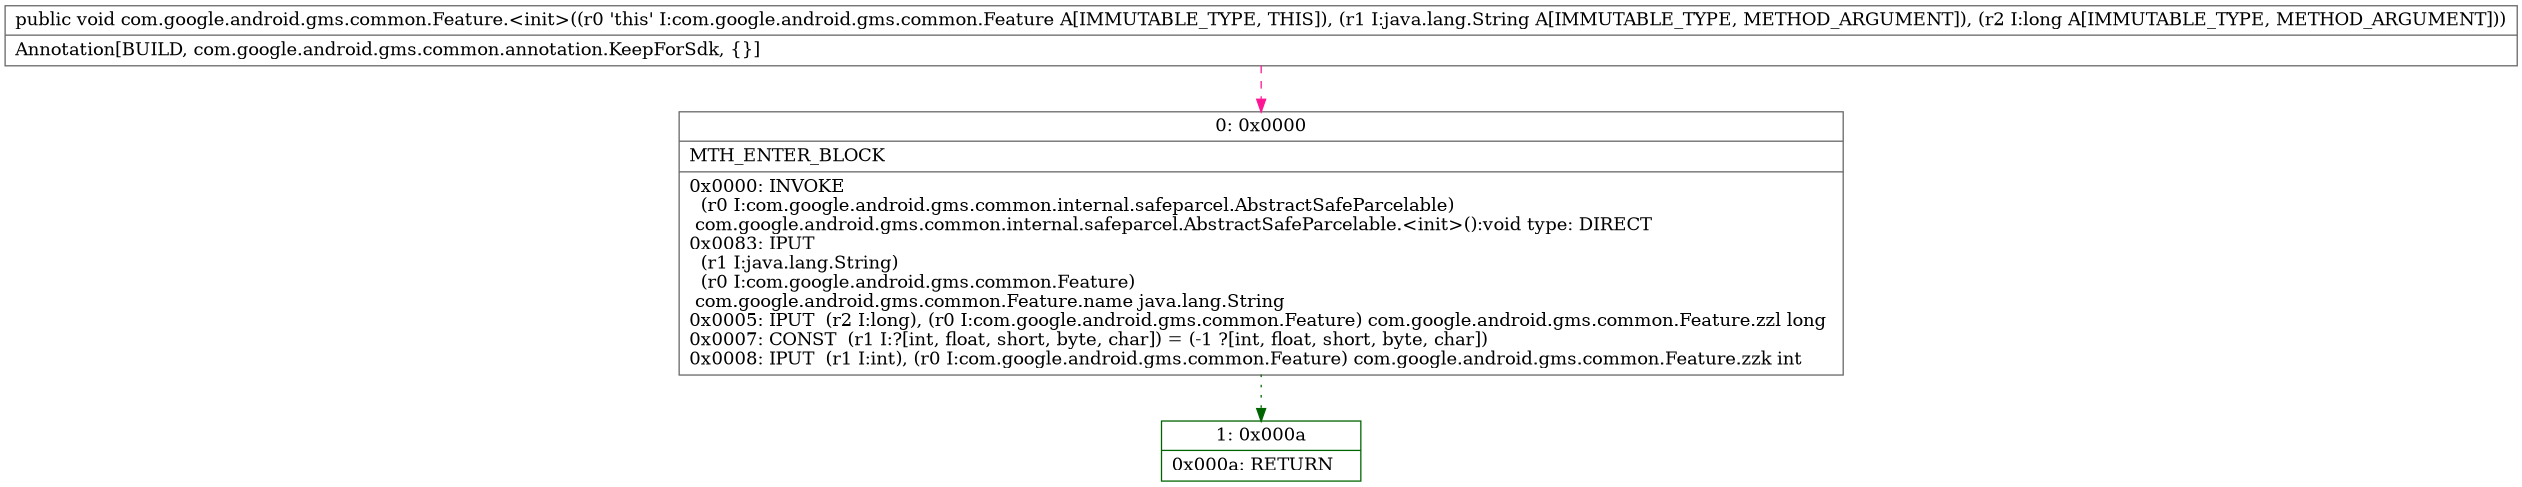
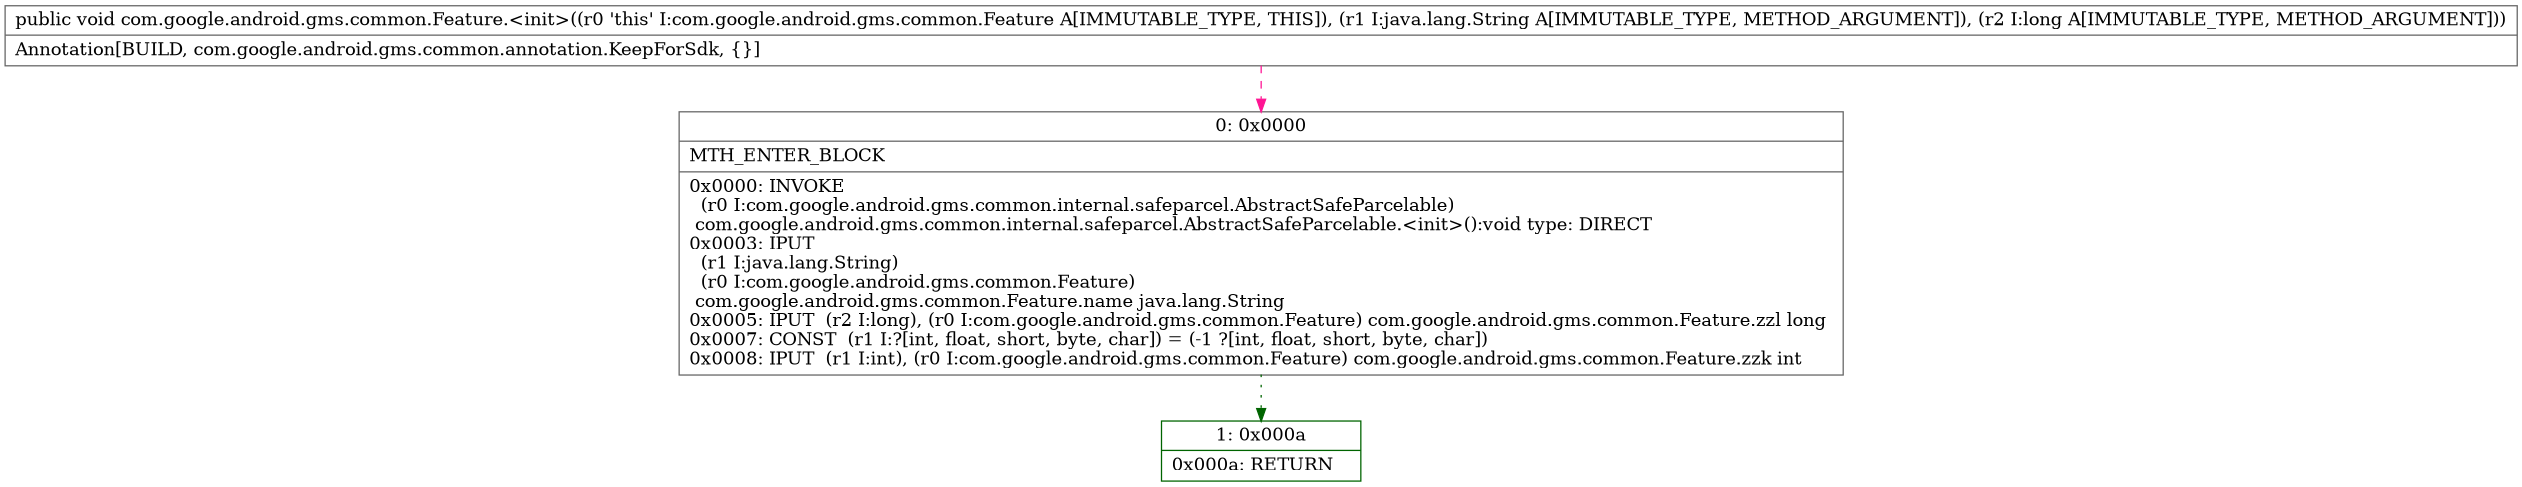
node "0: 0x0000": text "0x0083: IPUT" -> "0x0003: IPUT"
